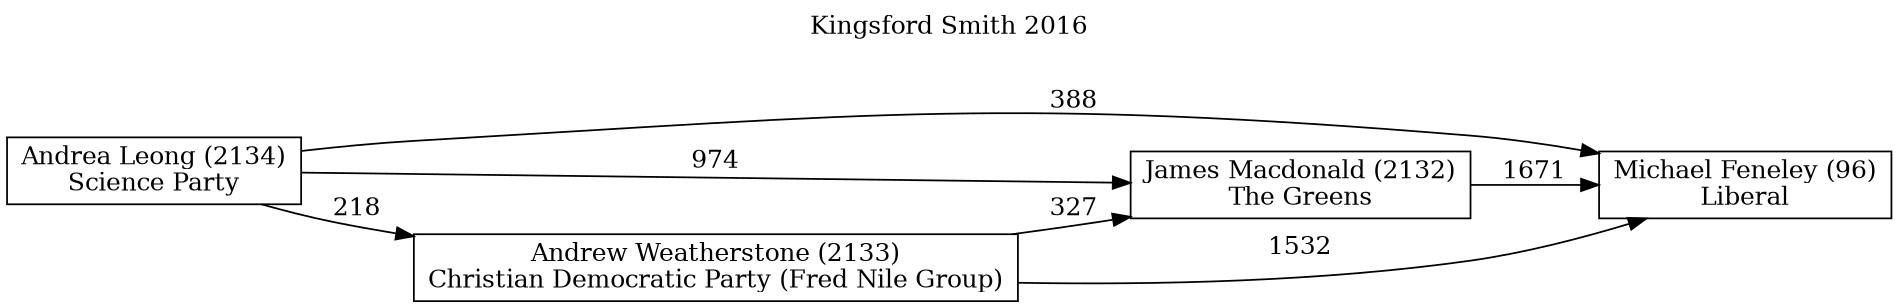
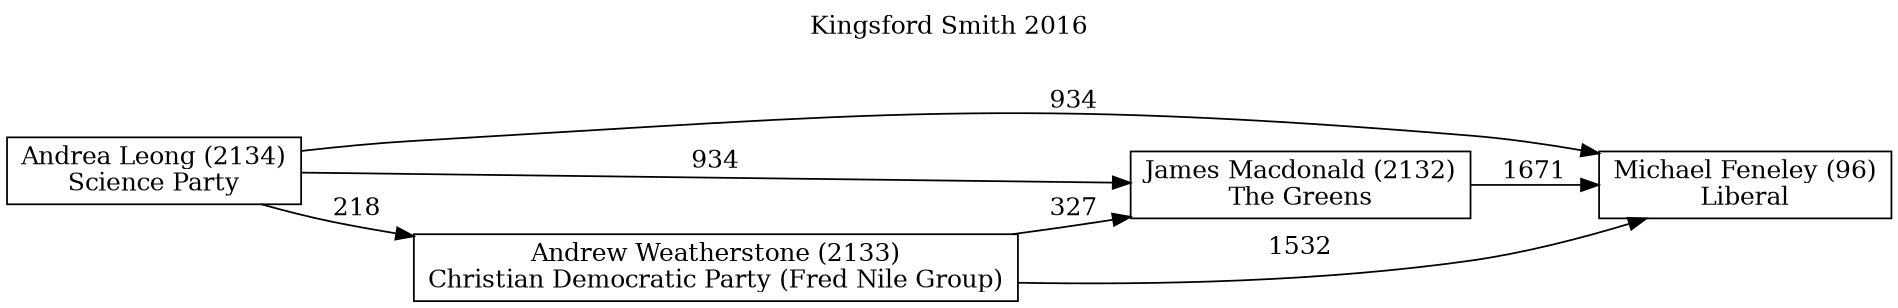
edge "Andrea Leong (2134) Science Party" -> "Michael Feneley (96) Liberal": label "388" -> "934"
edge "Andrea Leong (2134) Science Party" -> "James Macdonald (2132) The Greens": label "974" -> "934"
